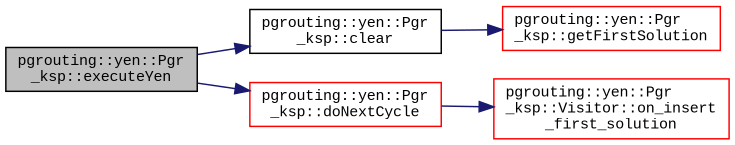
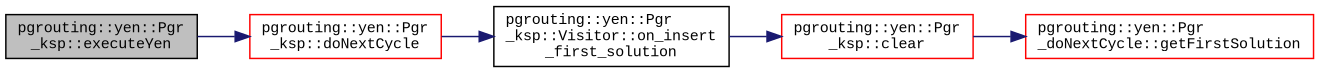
node "pgrouting::yen::Pgr _ksp::getFirstSolution": label "pgrouting::yen::Pgr _ksp::getFirstSolution" -> "pgrouting::yen::Pgr _doNextCycle::getFirstSolution"
node "pgrouting::yen::Pgr _ksp::clear": color black -> red
edge "pgrouting::yen::Pgr _ksp::executeYen" -> "pgrouting::yen::Pgr _ksp::clear": now "pgrouting::yen::Pgr _ksp::Visitor::on_insert _first_solution" -> "pgrouting::yen::Pgr _ksp::clear"
node "pgrouting::yen::Pgr _ksp::Visitor::on_insert _first_solution": color red -> black
